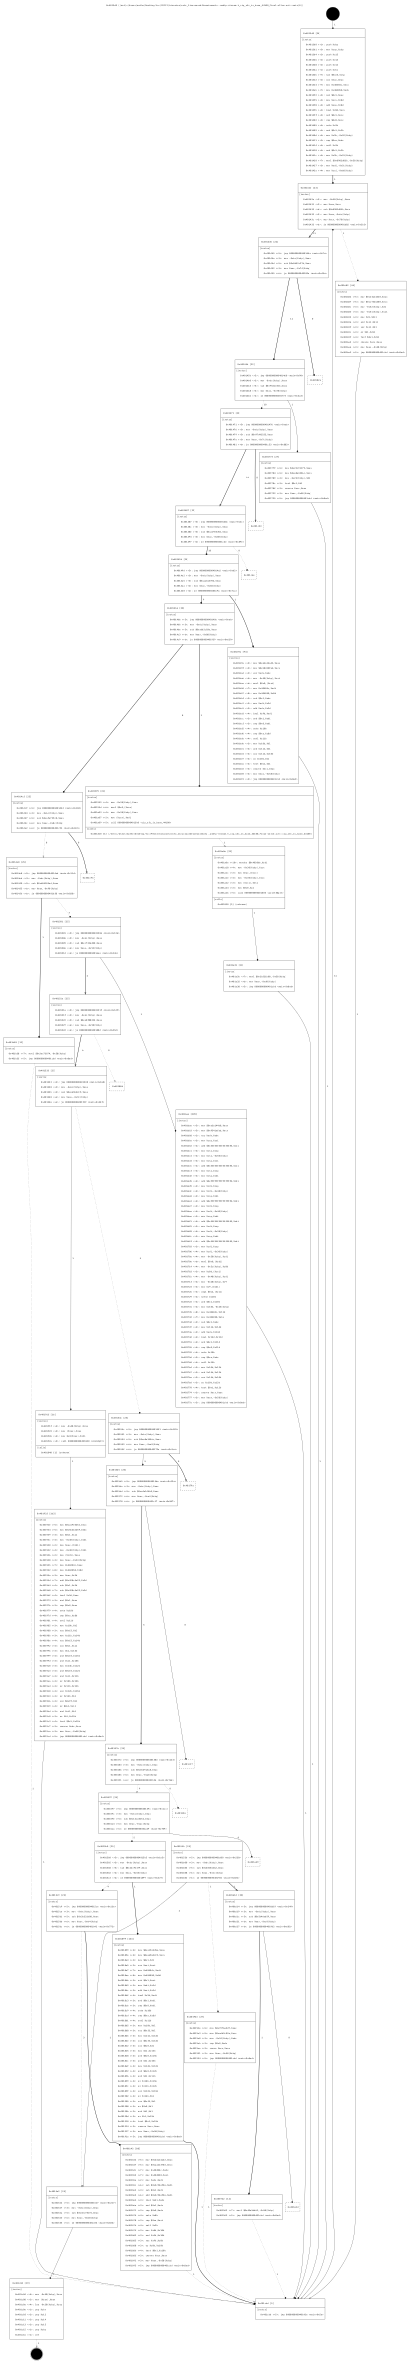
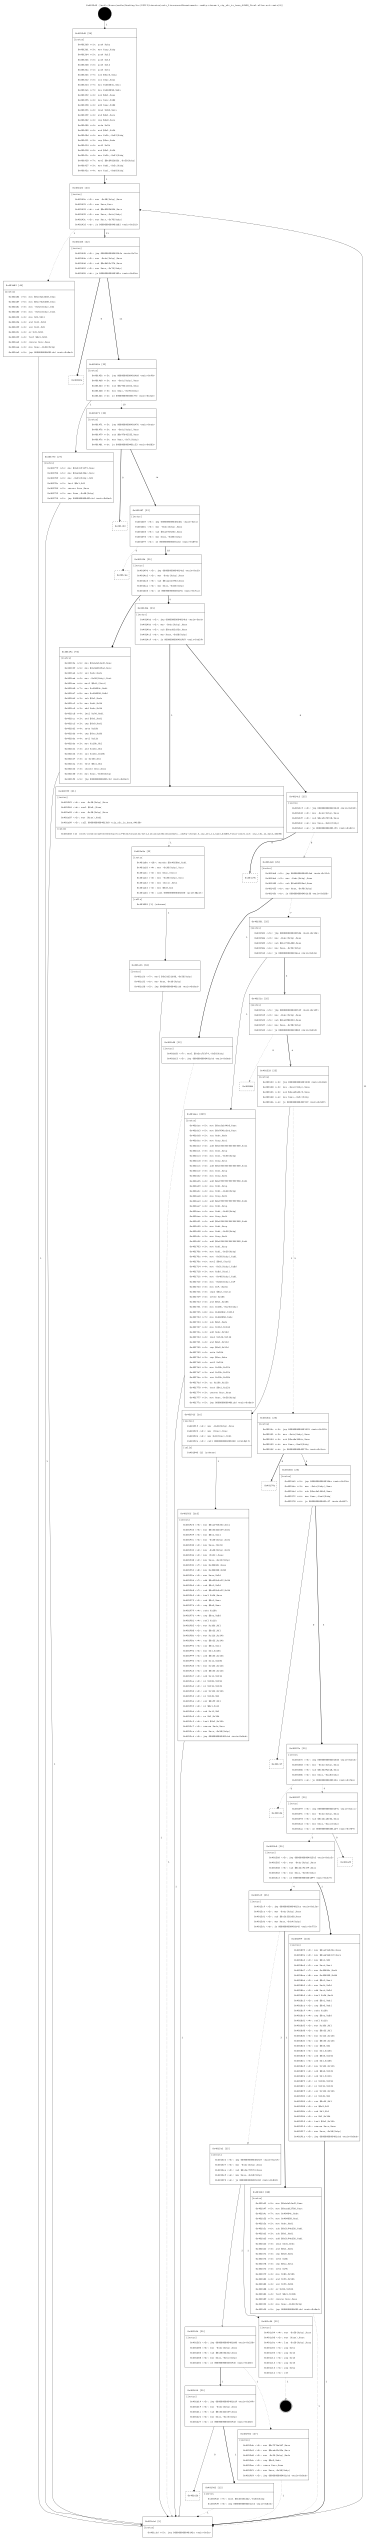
edge "0x4015fb [25]" -> "0x4015e2 [25]": reversed
